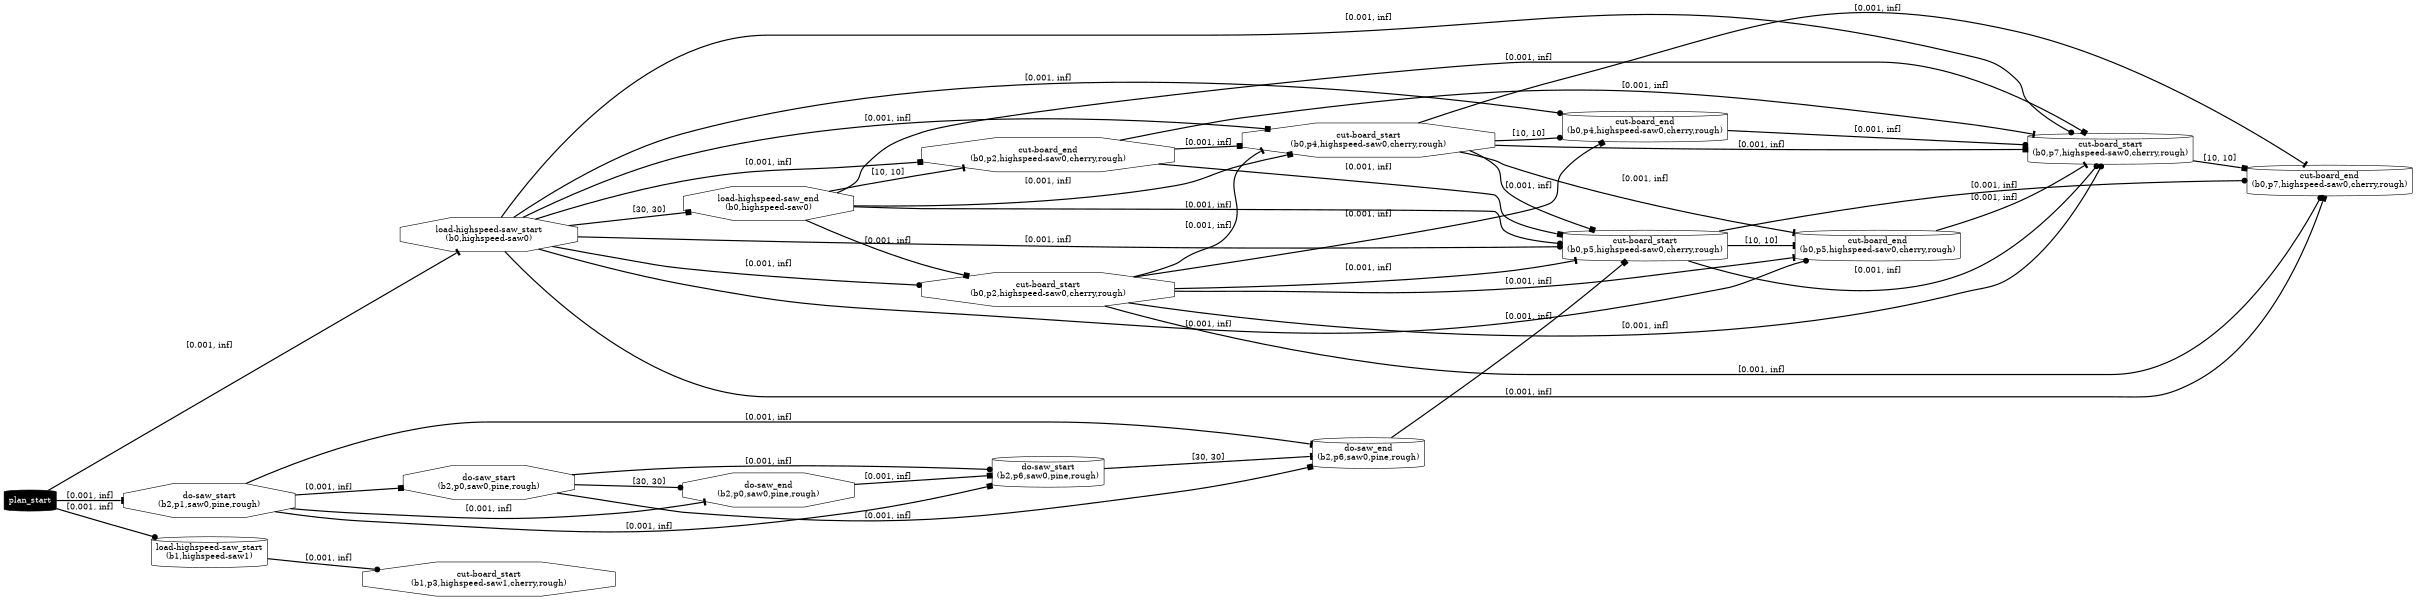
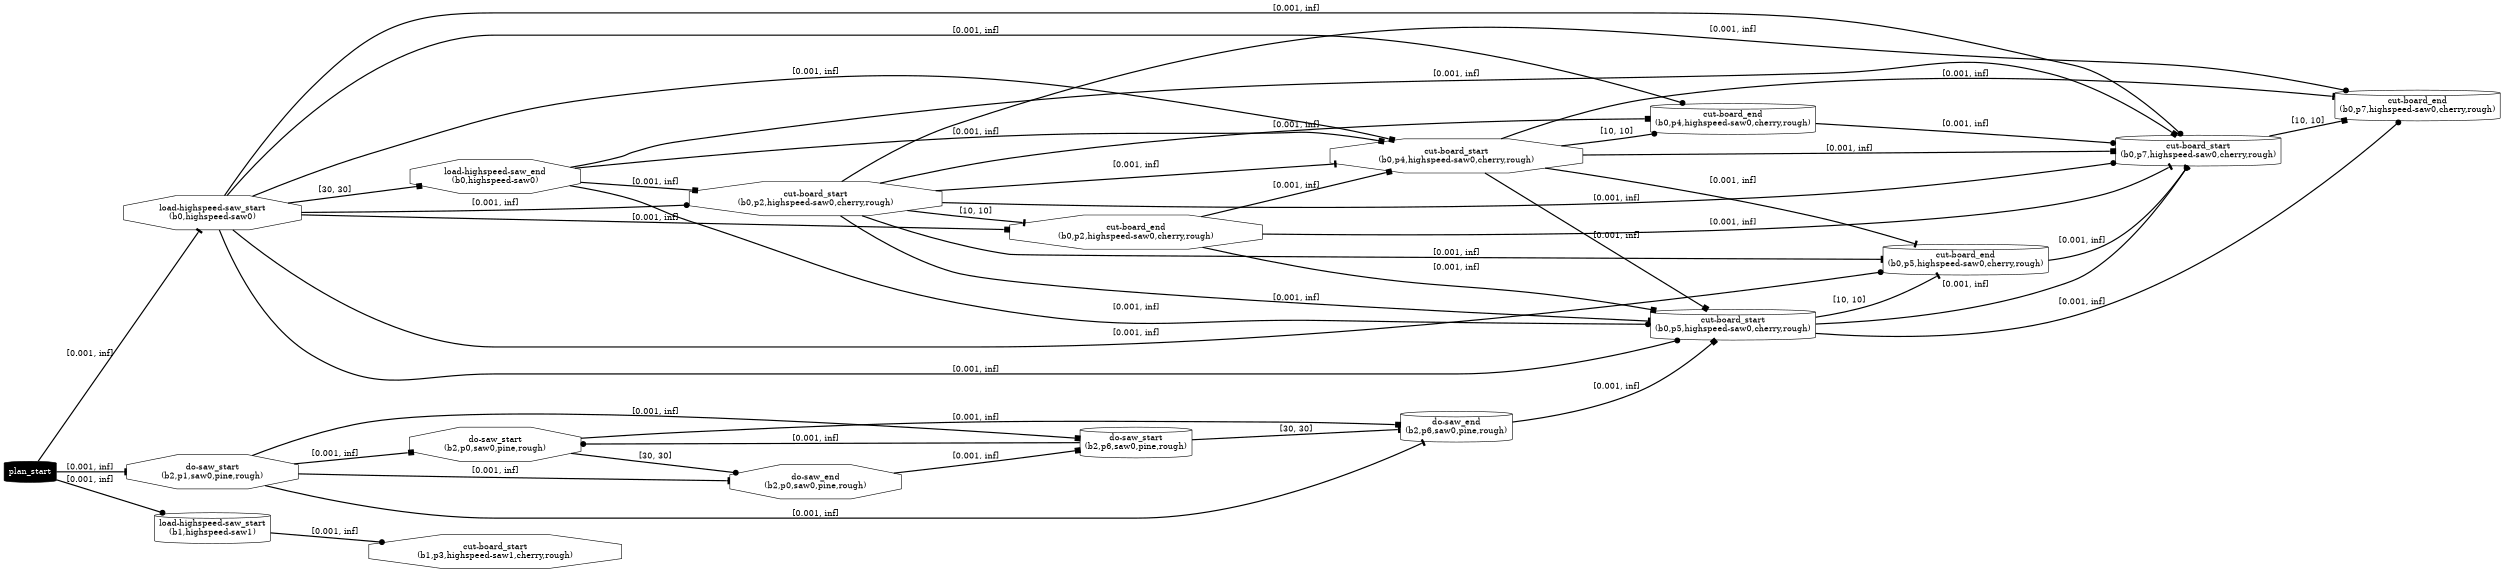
edge "load-highspeed-saw_end (b0,highspeed-saw0)" -> "cut-board_end (b0,p2,highspeed-saw0,cherry,rough)": now "cut-board_start (b0,p2,highspeed-saw0,cherry,rough)" -> "cut-board_end (b0,p2,highspeed-saw0,cherry,rough)"
edge "load-highspeed-saw_start (b0,highspeed-saw0)" -> "cut-board_end (b0,p7,highspeed-saw0,cherry,rough)": removed, label "[0.001, inf]"
edge "do-saw_start (b2,p0,saw0,pine,rough)" -> "do-saw_start (b2,p6,saw0,pine,rough)": reversed
